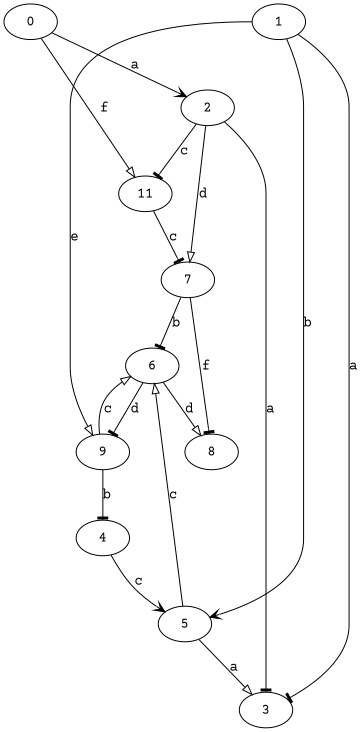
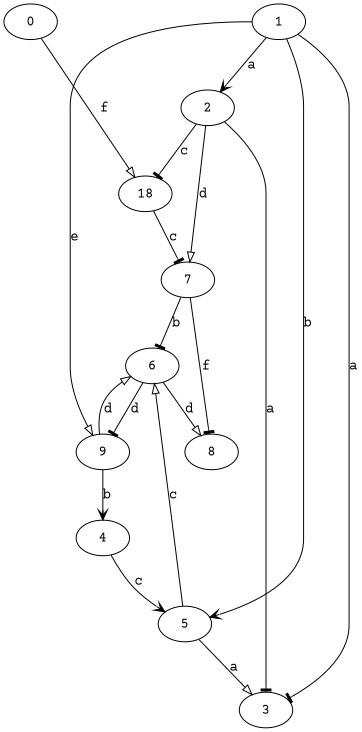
edge "0" -> "2": now "1" -> "2"
node "11": label "11" -> "18"
edge "9" -> "6": label "c" -> "d"
edge "9" -> "4": arrowhead tee -> vee
